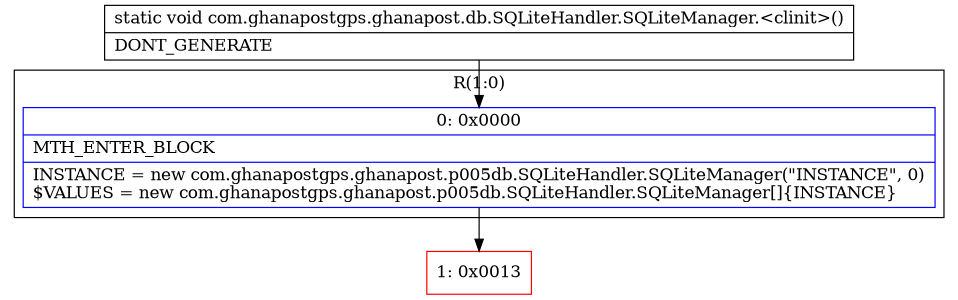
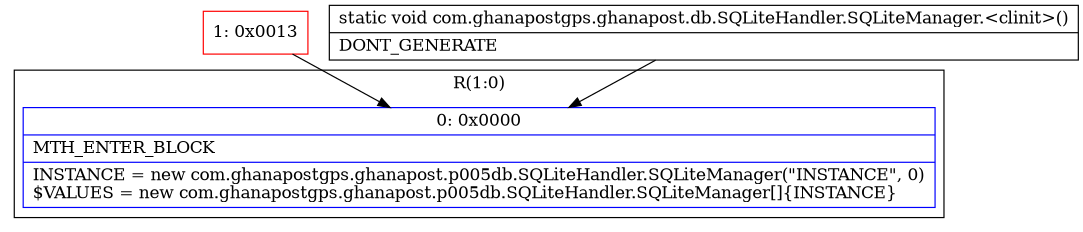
edge "0: 0x0000" -> "1: 0x0013": reversed
